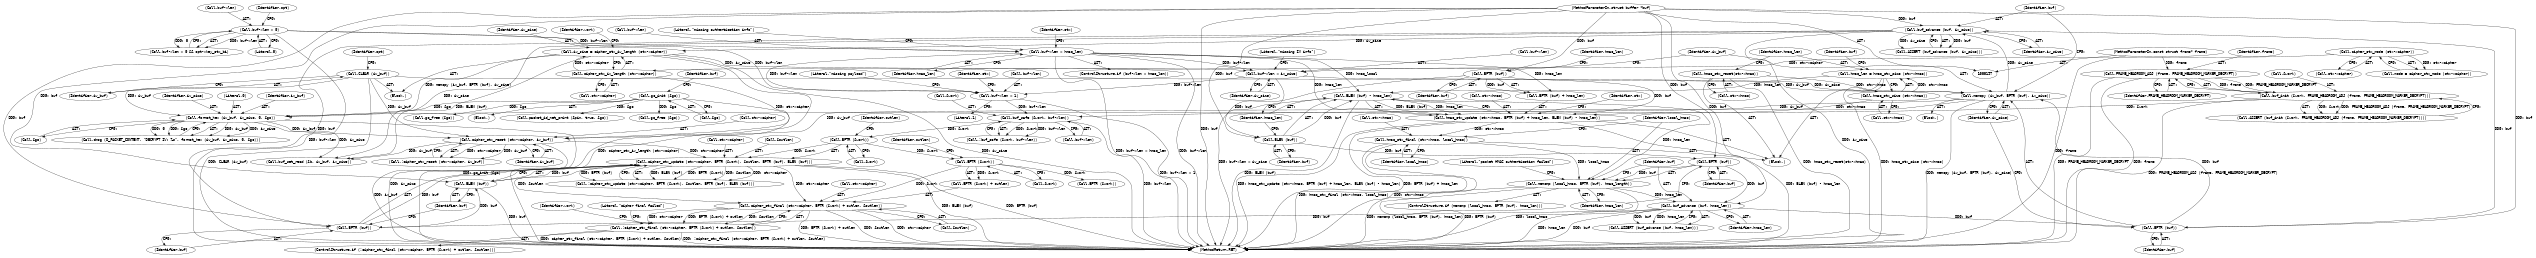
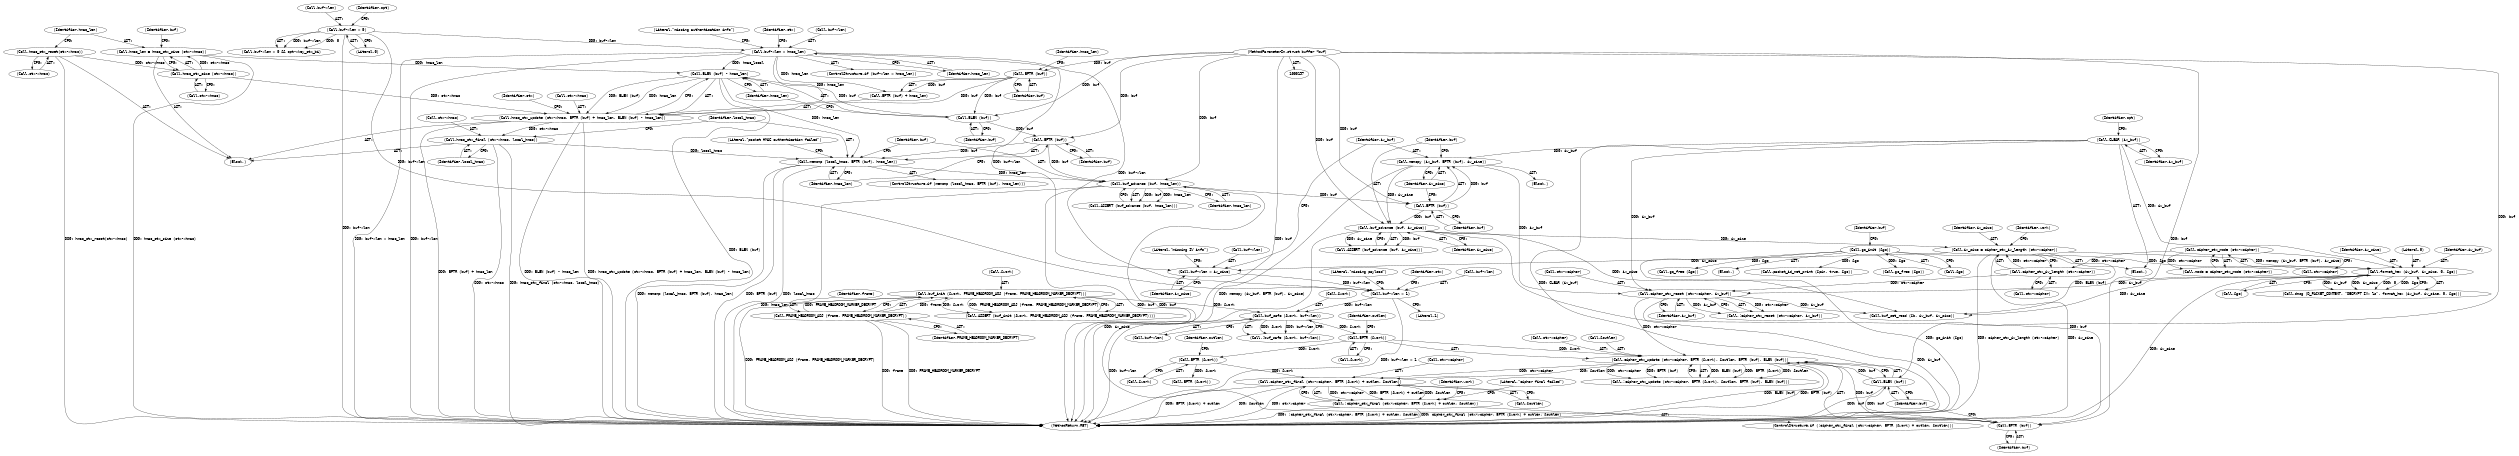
edge "(Call,buf->len > 0 && opt->key_ctx_bi)" -> "(Call,buf->len > 0)": removed, label "CFG:"
node "(MethodParameterIn,const struct frame* frame)": removed
edge "(Call,buf->len < iv_size)" -> "(Call,memcpy (iv_buf, BPTR (buf), iv_size))": removed, label "DDG: iv_size"
edge "(Call,memcpy (iv_buf, BPTR (buf), iv_size))" -> "(Call,format_hex (iv_buf, iv_size, 0, &gc))": removed, label "DDG: iv_buf"
edge "(Call,buf->len < iv_size)" -> "(MethodReturn,RET)": removed, label "DDG: buf->len < iv_size"
node "(Call,BPTR (&work) + outlen)": removed
node "(Call,memcmp (local_hmac, BPTR (buf), hmac_length))": label "(Call,memcmp (local_hmac, BPTR (buf), hmac_length))" -> "(Call,memcmp (local_hmac, BPTR (buf), hmac_len))"
